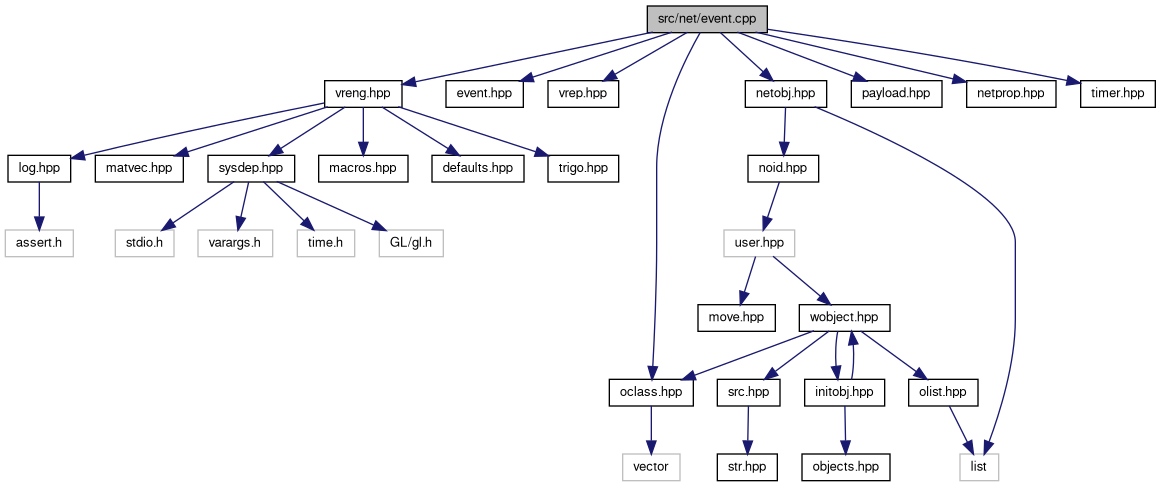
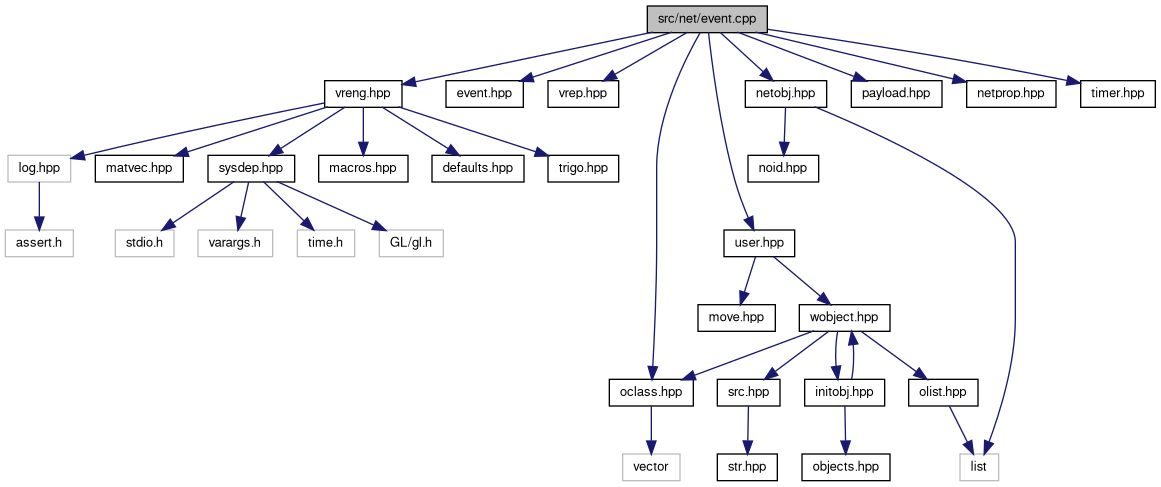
node "log.hpp": color black -> grey75
edge "noid.hpp" -> "user.hpp": now "src/net/event.cpp" -> "user.hpp"
node "user.hpp": color grey75 -> black
